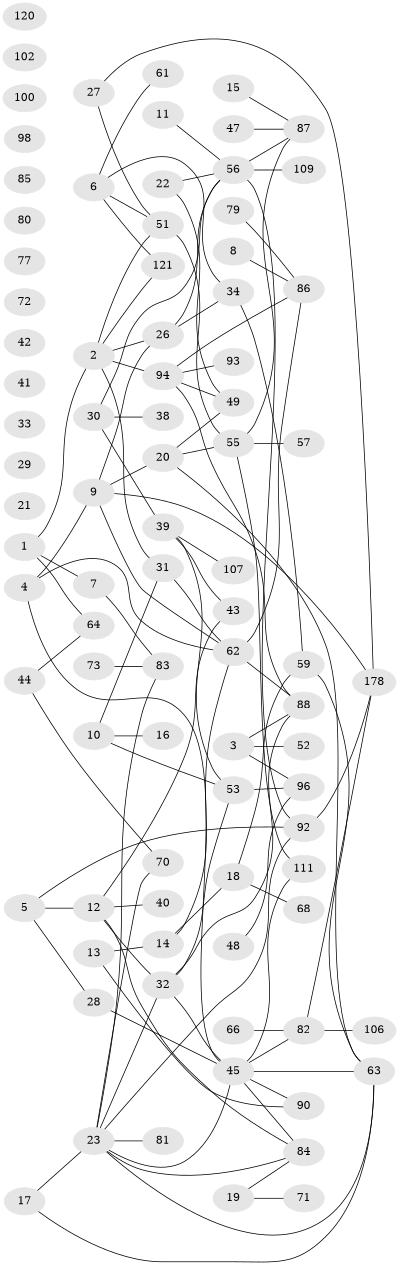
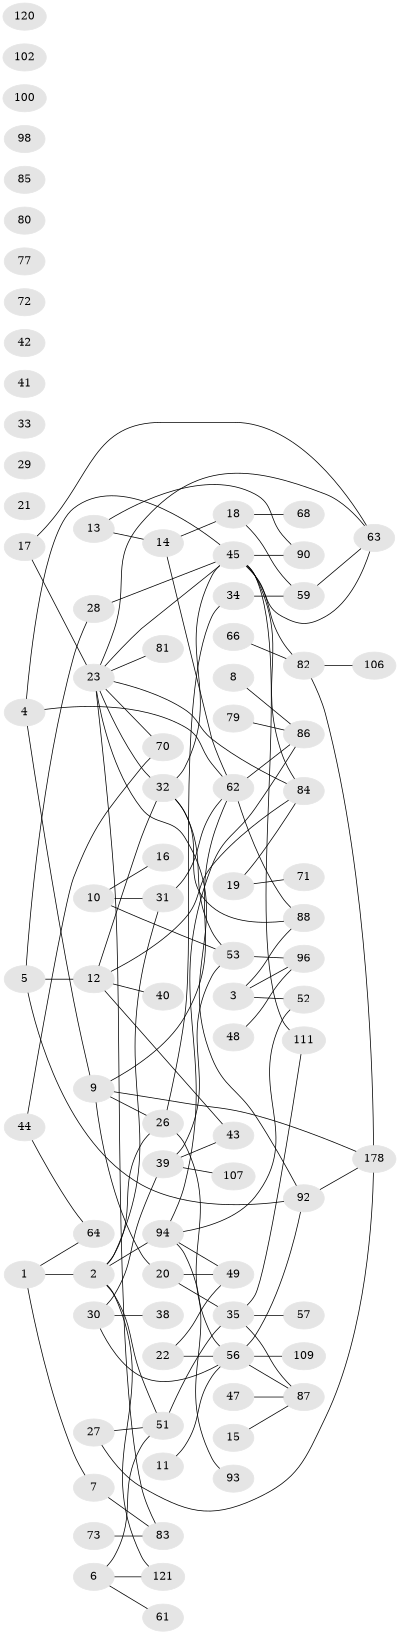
edge "6" -- "34": removed
node "55": label "55" -> "35"
edge "94" -- "88": now "94" -- "52"
edge "20" -- "63": removed
